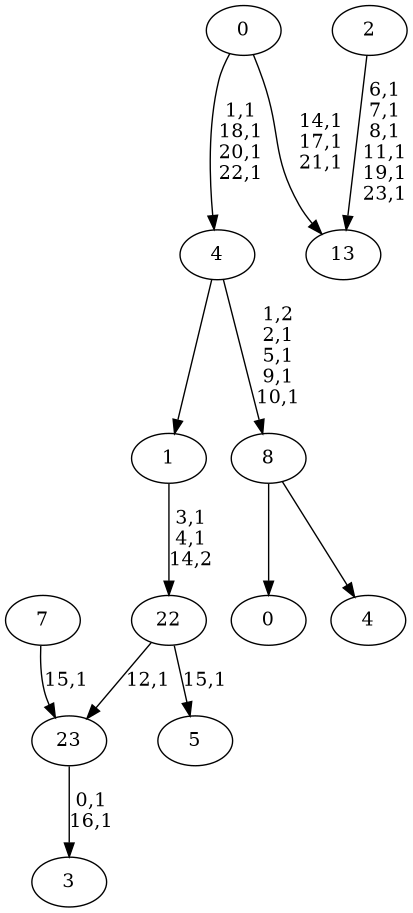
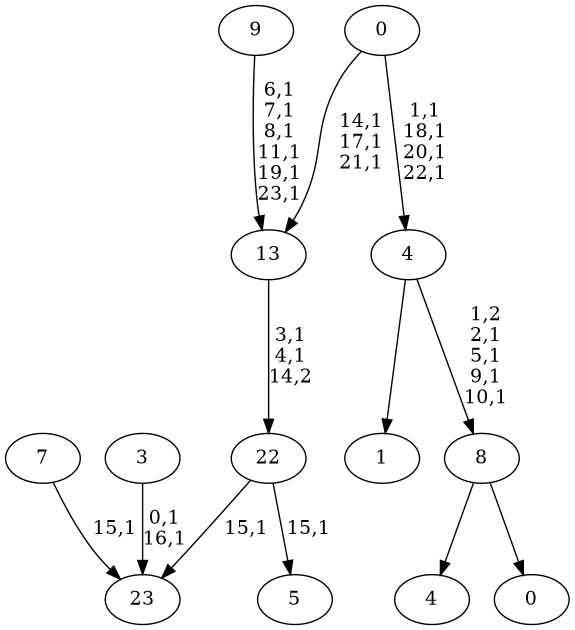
node "2": label "2" -> "9"
edge "1" -> "22": now "13" -> "22"
edge "22" -> "23": label "12,1" -> "15,1"
edge "23" -> "3": reversed
